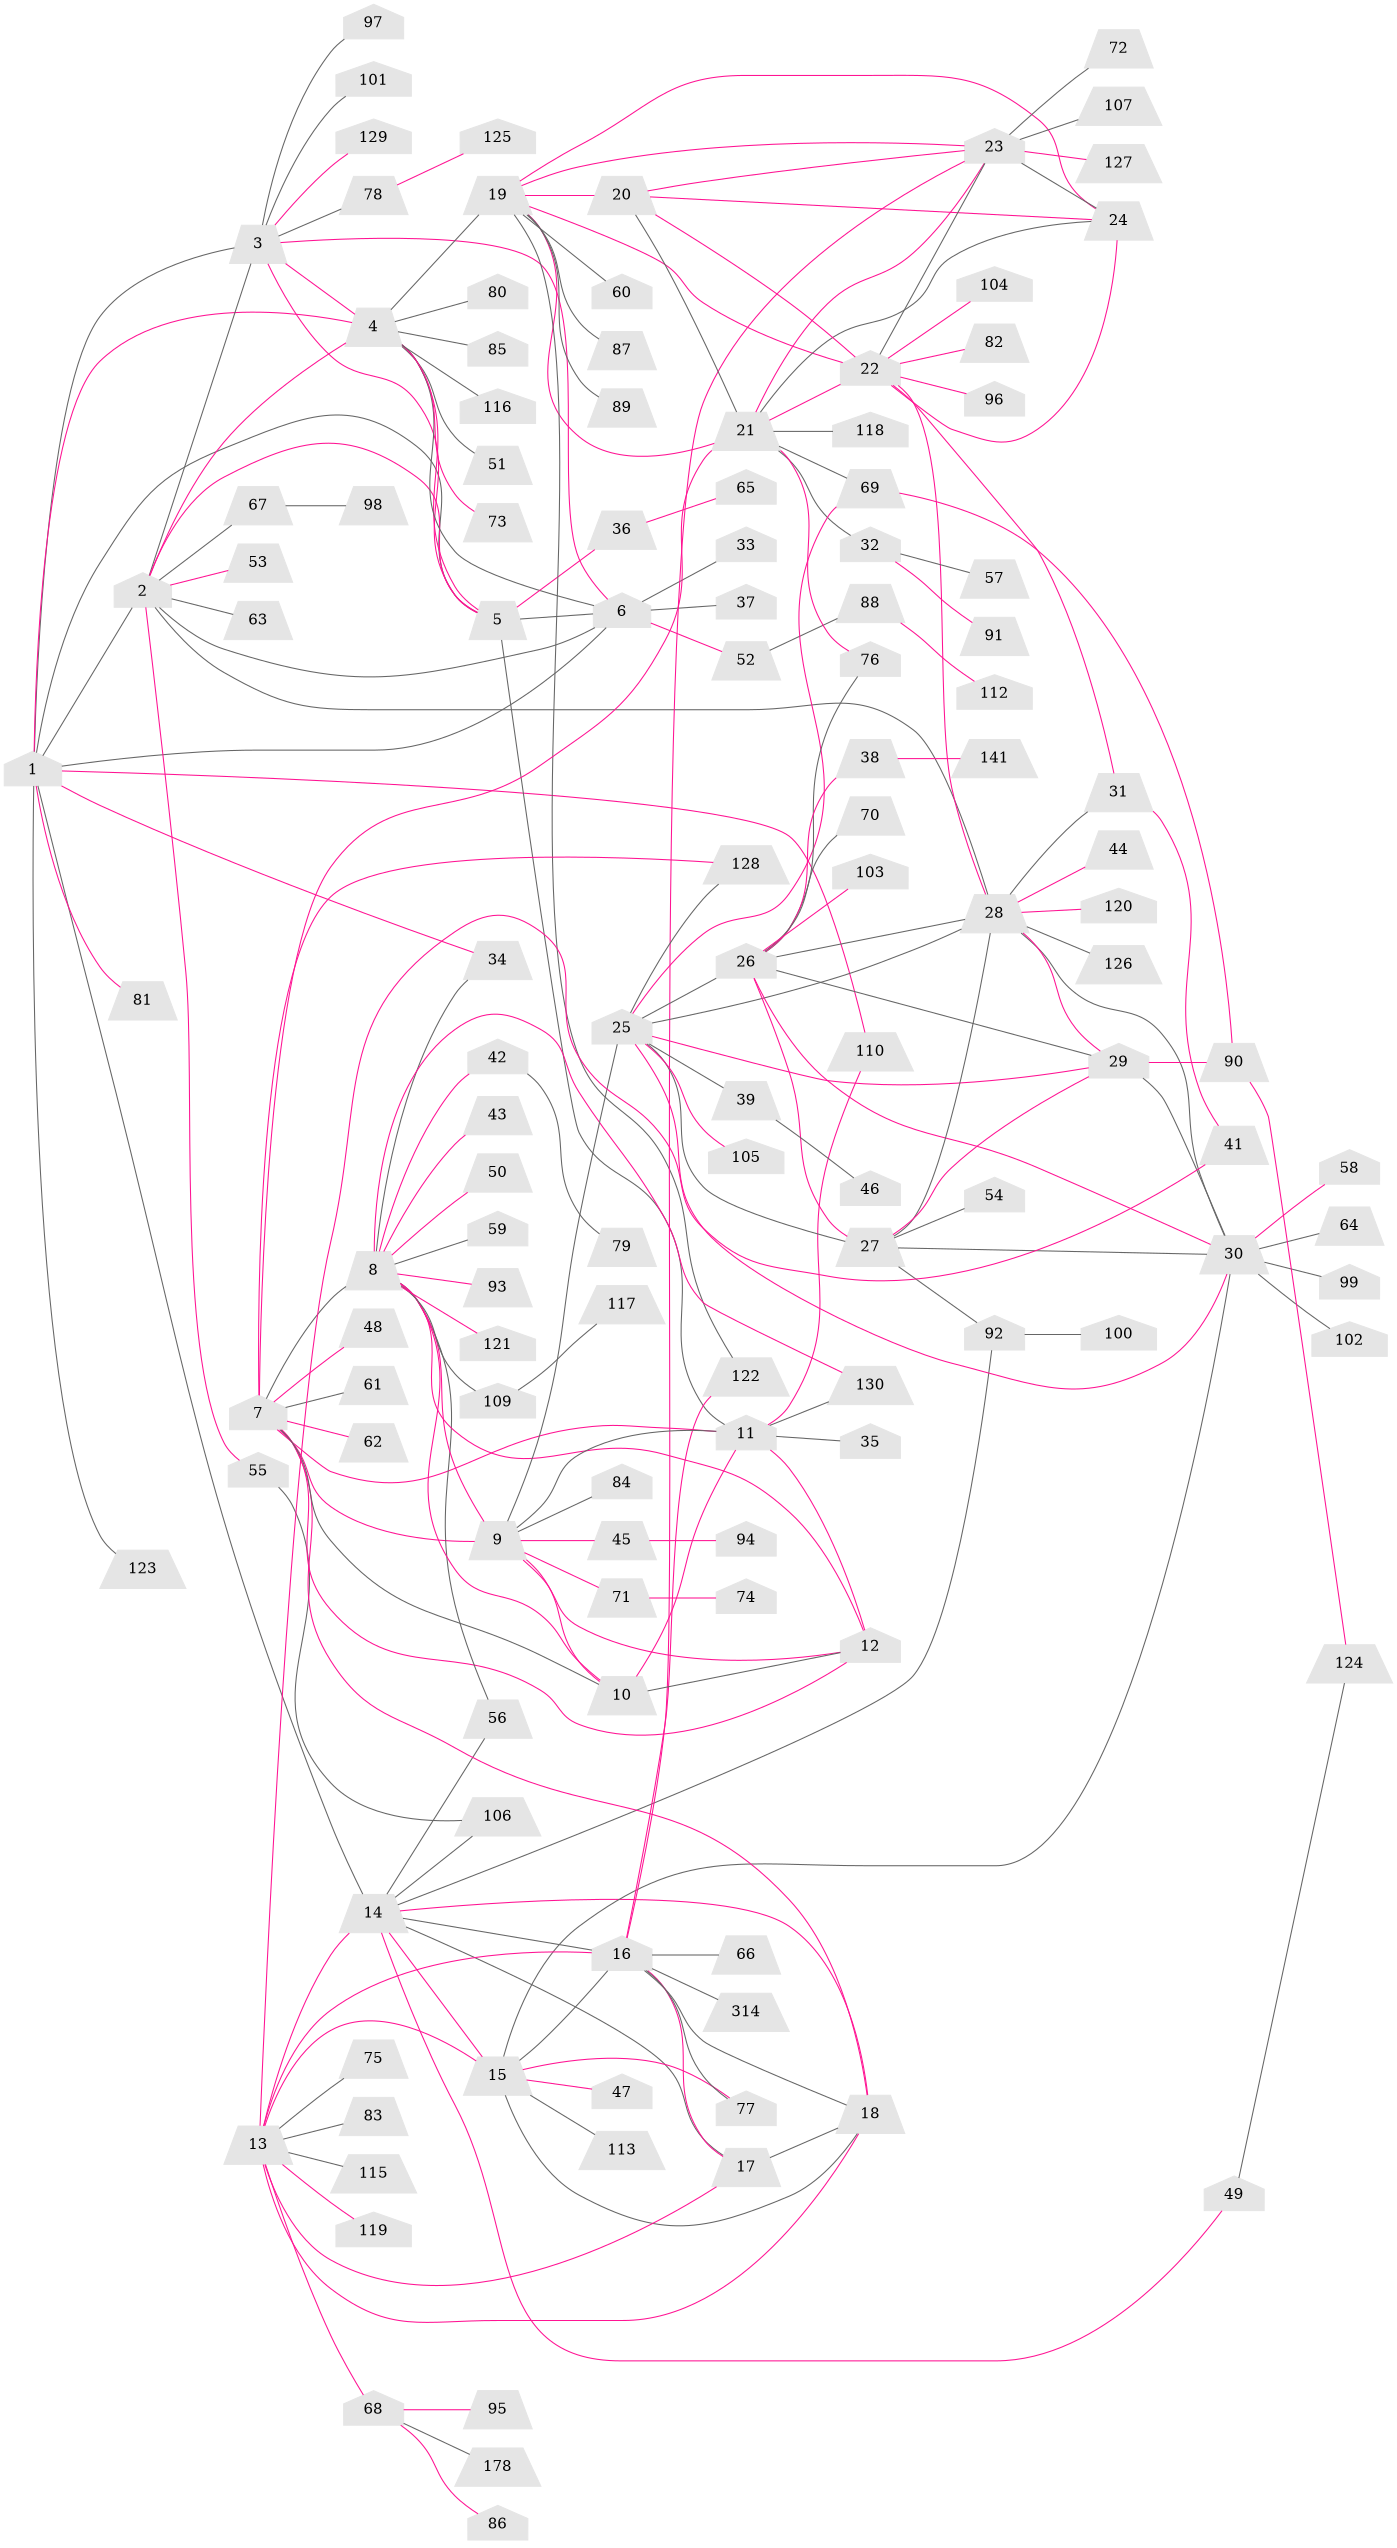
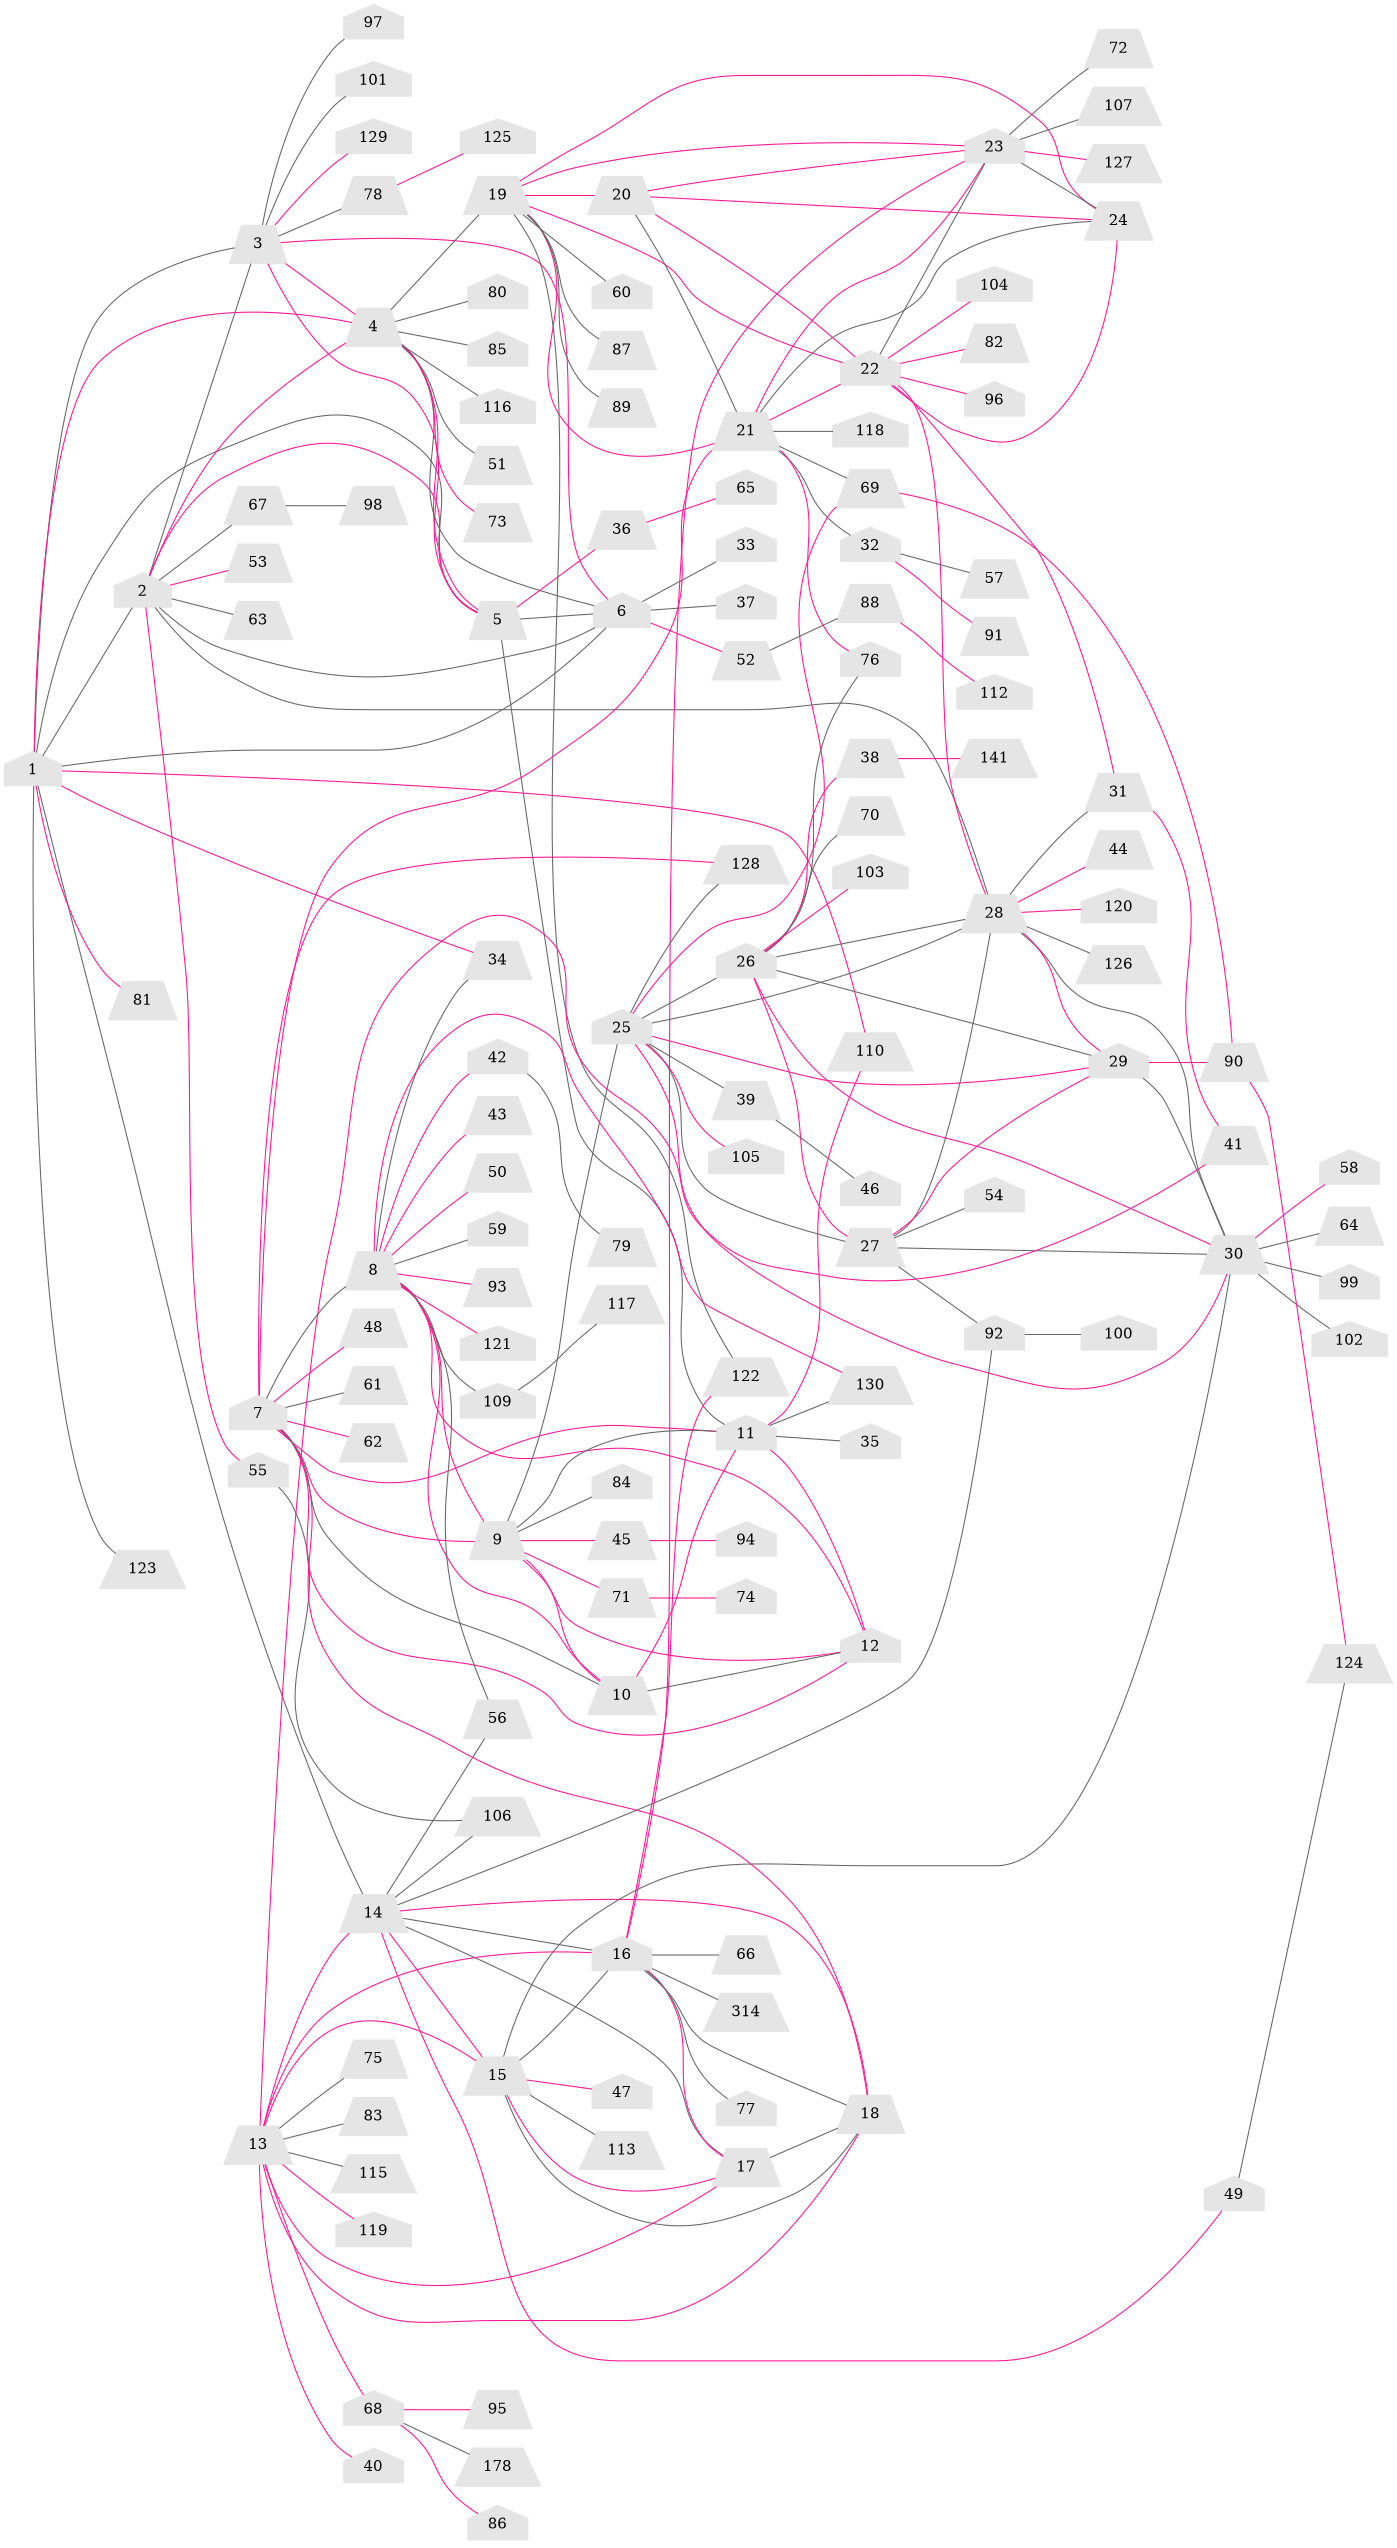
edge "15" -- "77": now "15" -- "17"
node "40": added
